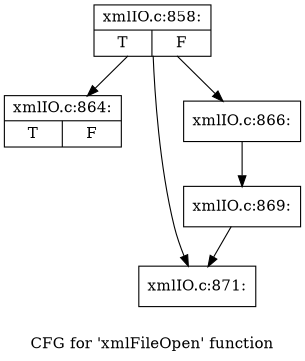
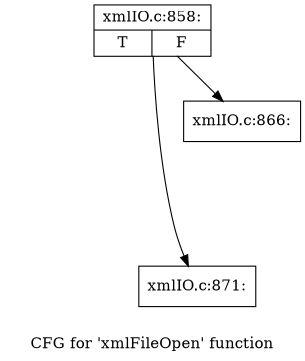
node "xmlIO.c:864:": removed
node "xmlIO.c:869:": removed
